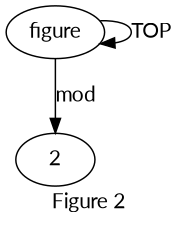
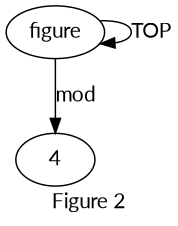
node "2": label "2" -> "4"
